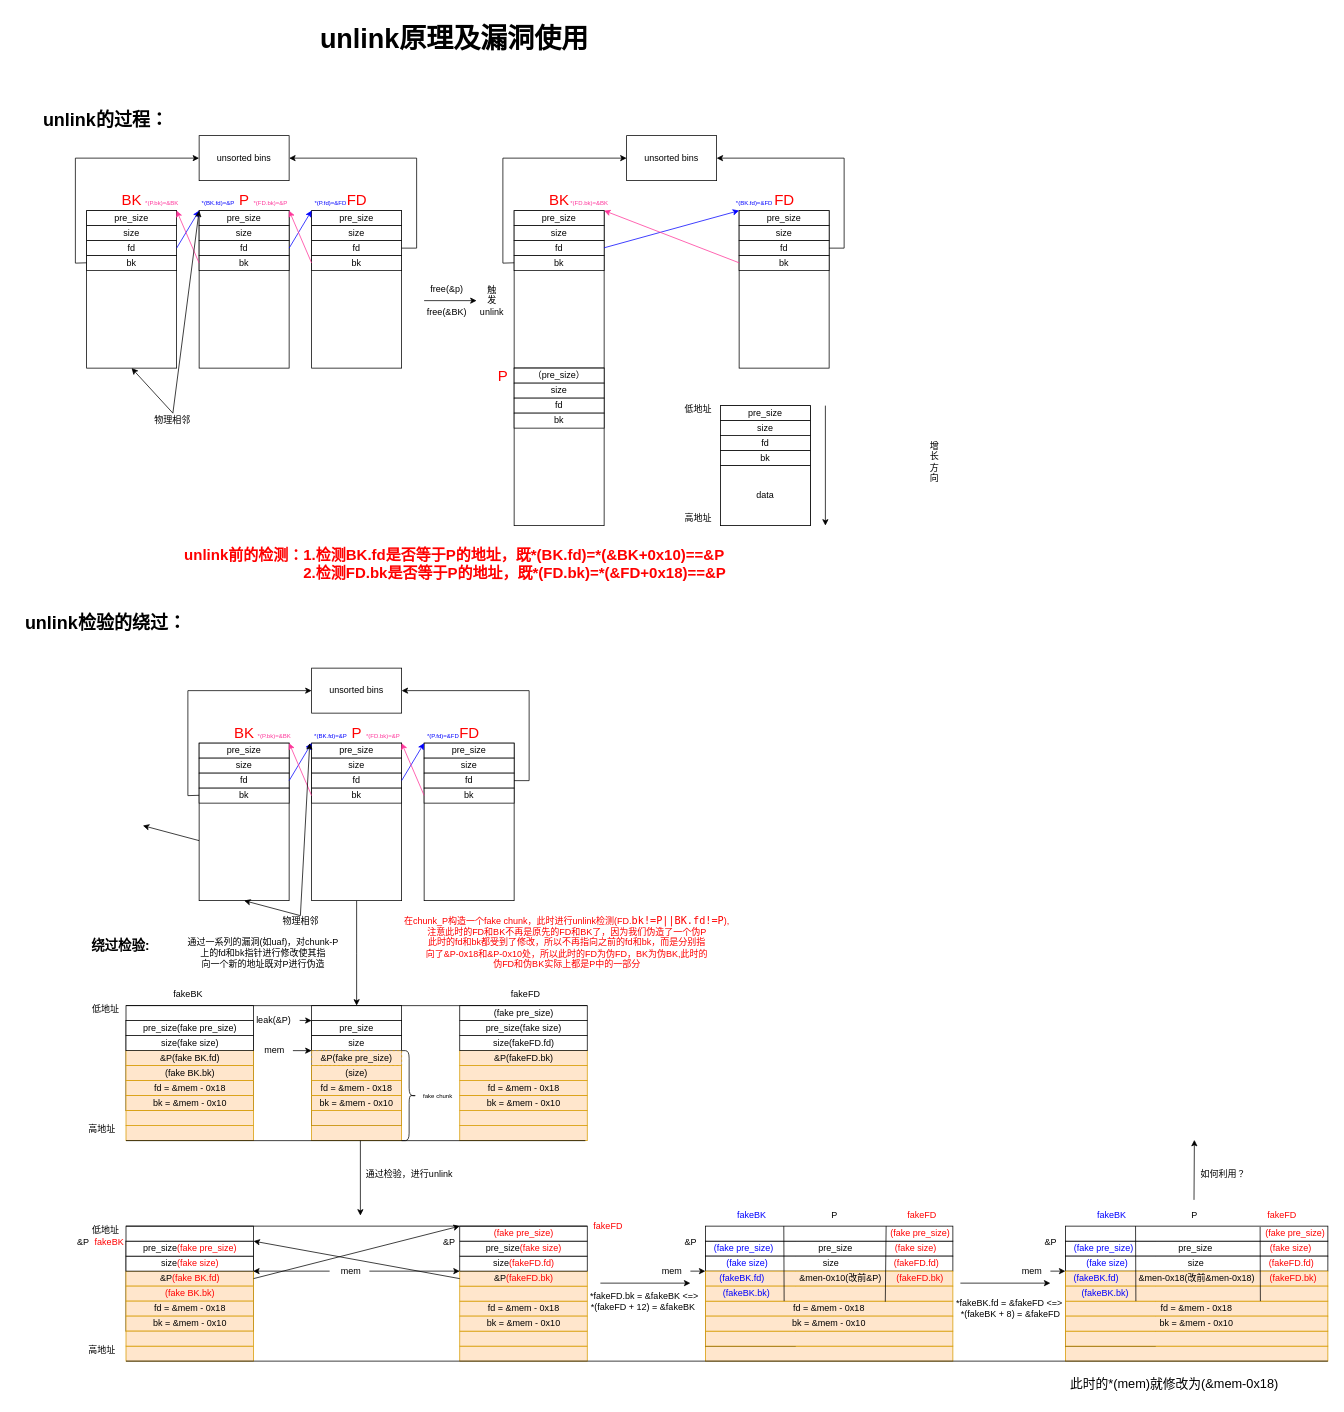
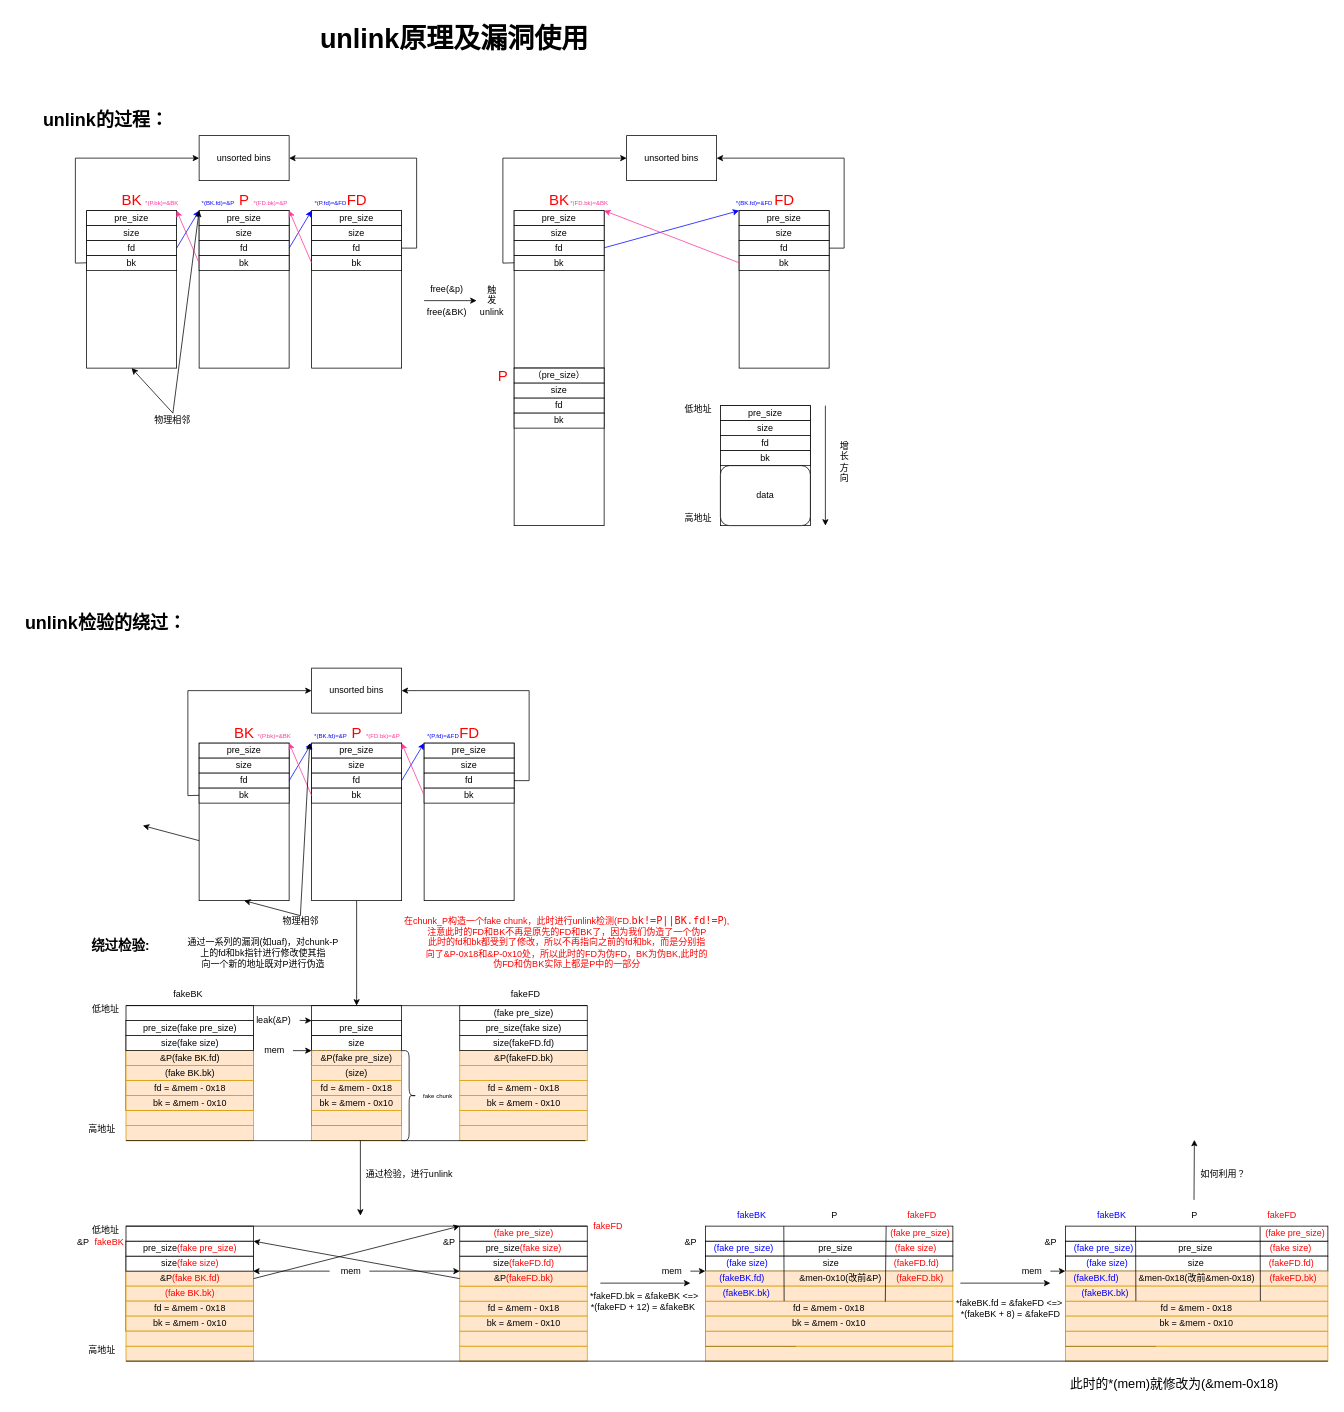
node "增 长 方 向": moved (934, 462) -> (844, 462)
node "data": shape rectangle -> rounded rectangle
node "unlink前的检测：1.检测BK.fd是否等于P的地址，既*(BK.fd)=*(&BK+0x10)==&P 2.检测FD.bk是否等于P的地址，既*(FD.bk)=*(&FD+0x18)==&P": removed
